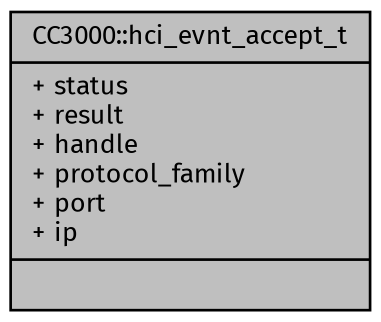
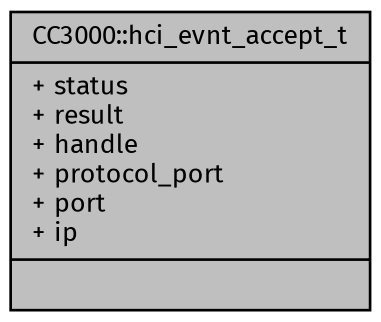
node "CC3000::hci_evnt_accept_t": text "+ protocol_family" -> "+ protocol_port"
